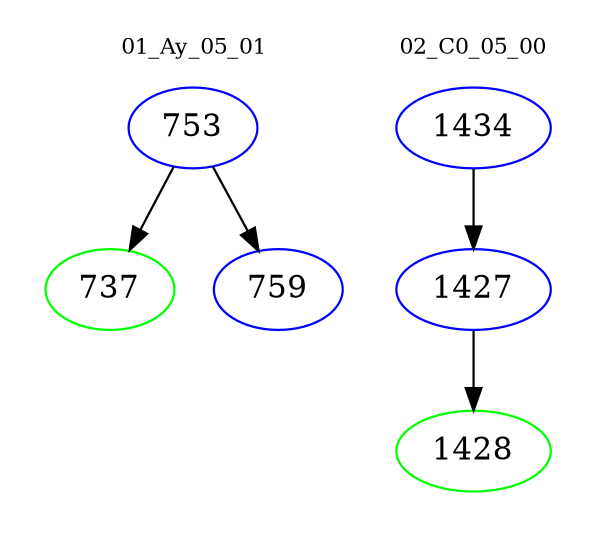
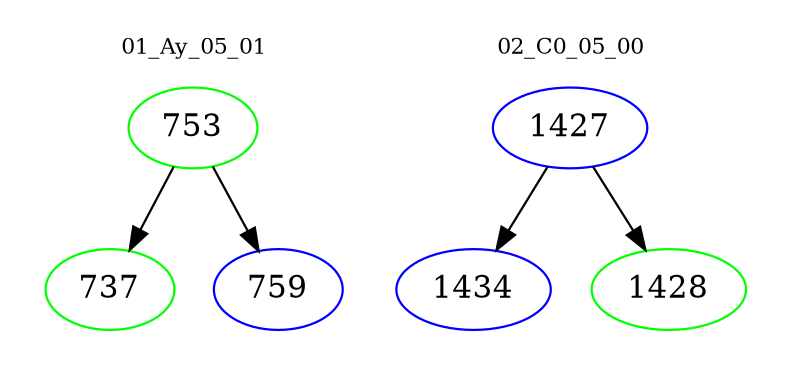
node "753": color blue -> green
edge "1434" -> "1427": reversed
